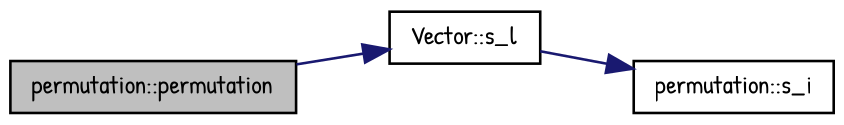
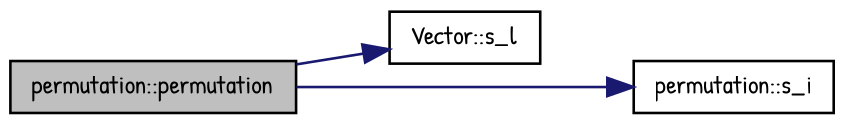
edge "Vector::s_l" -> "permutation::s_i": now "permutation::permutation" -> "permutation::s_i"
